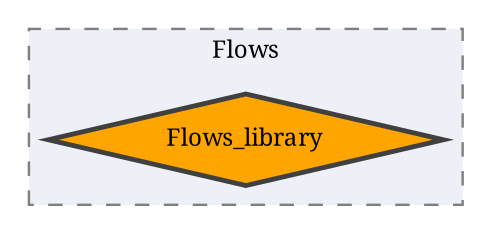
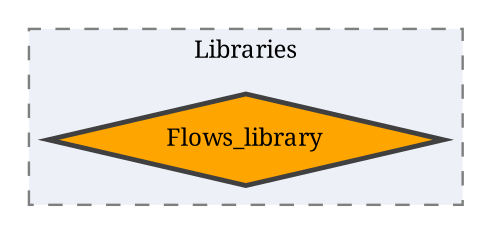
cluster "Flows": label "Flows" -> "Libraries"
